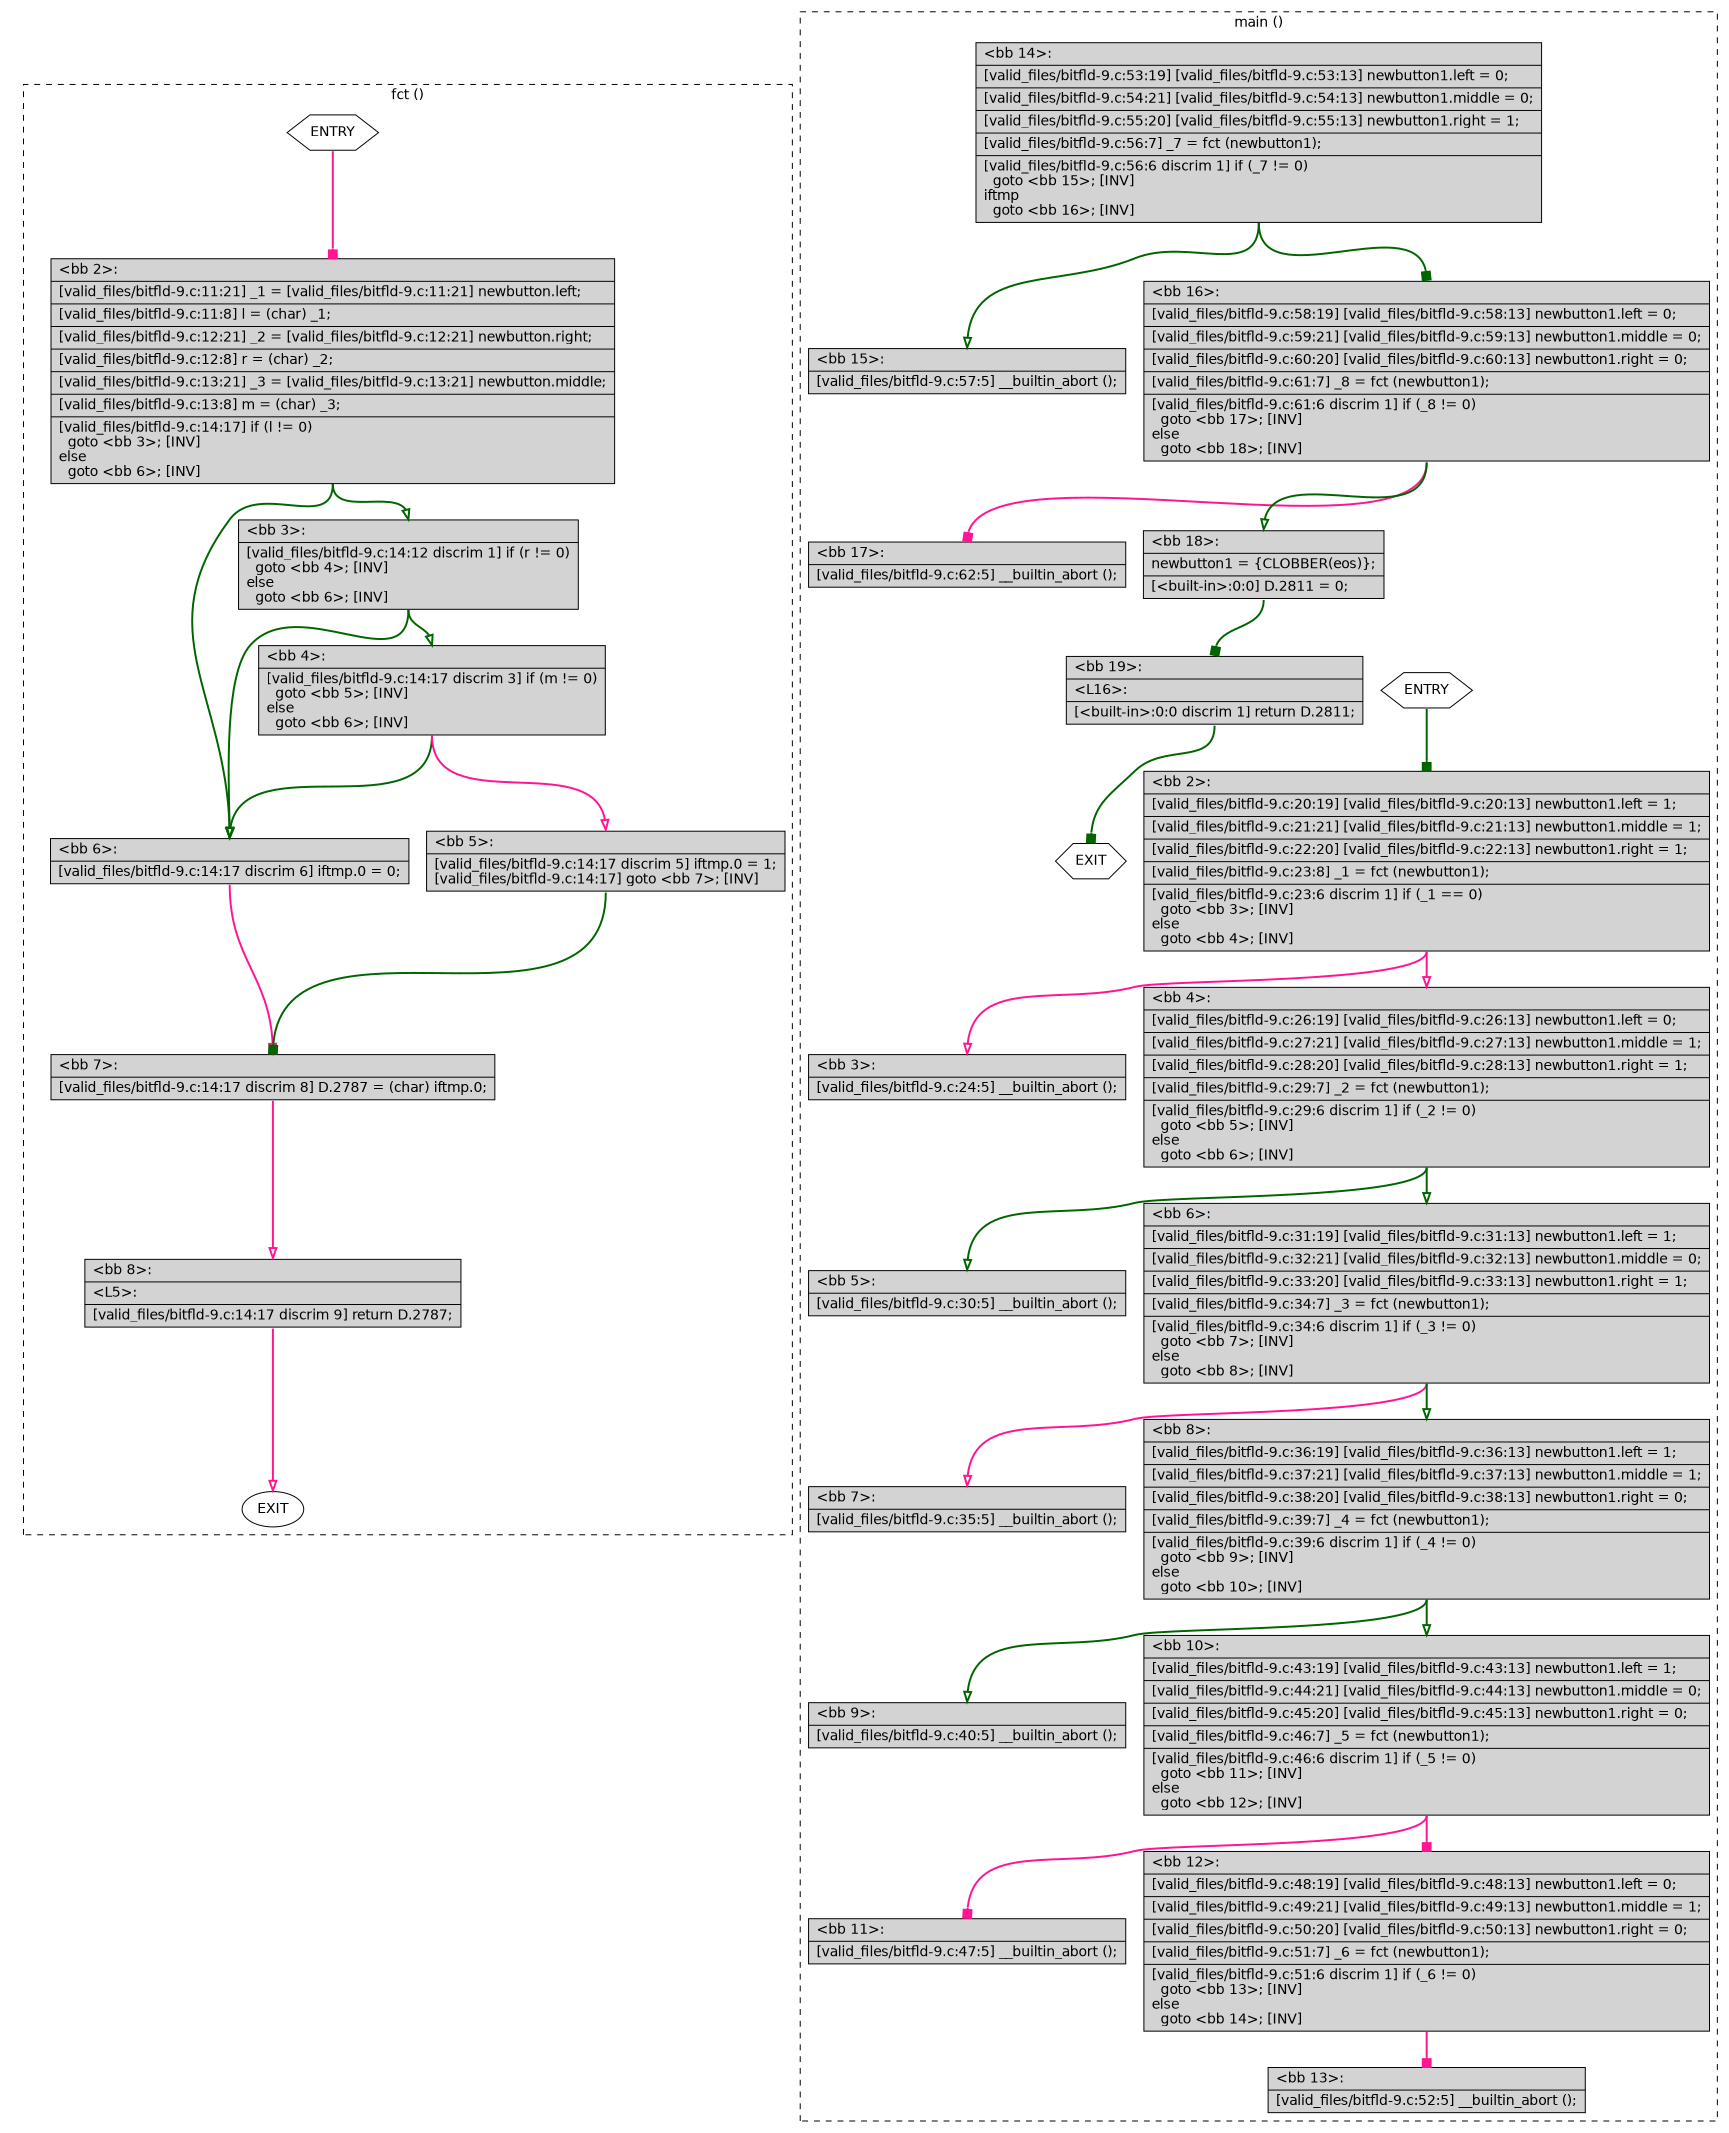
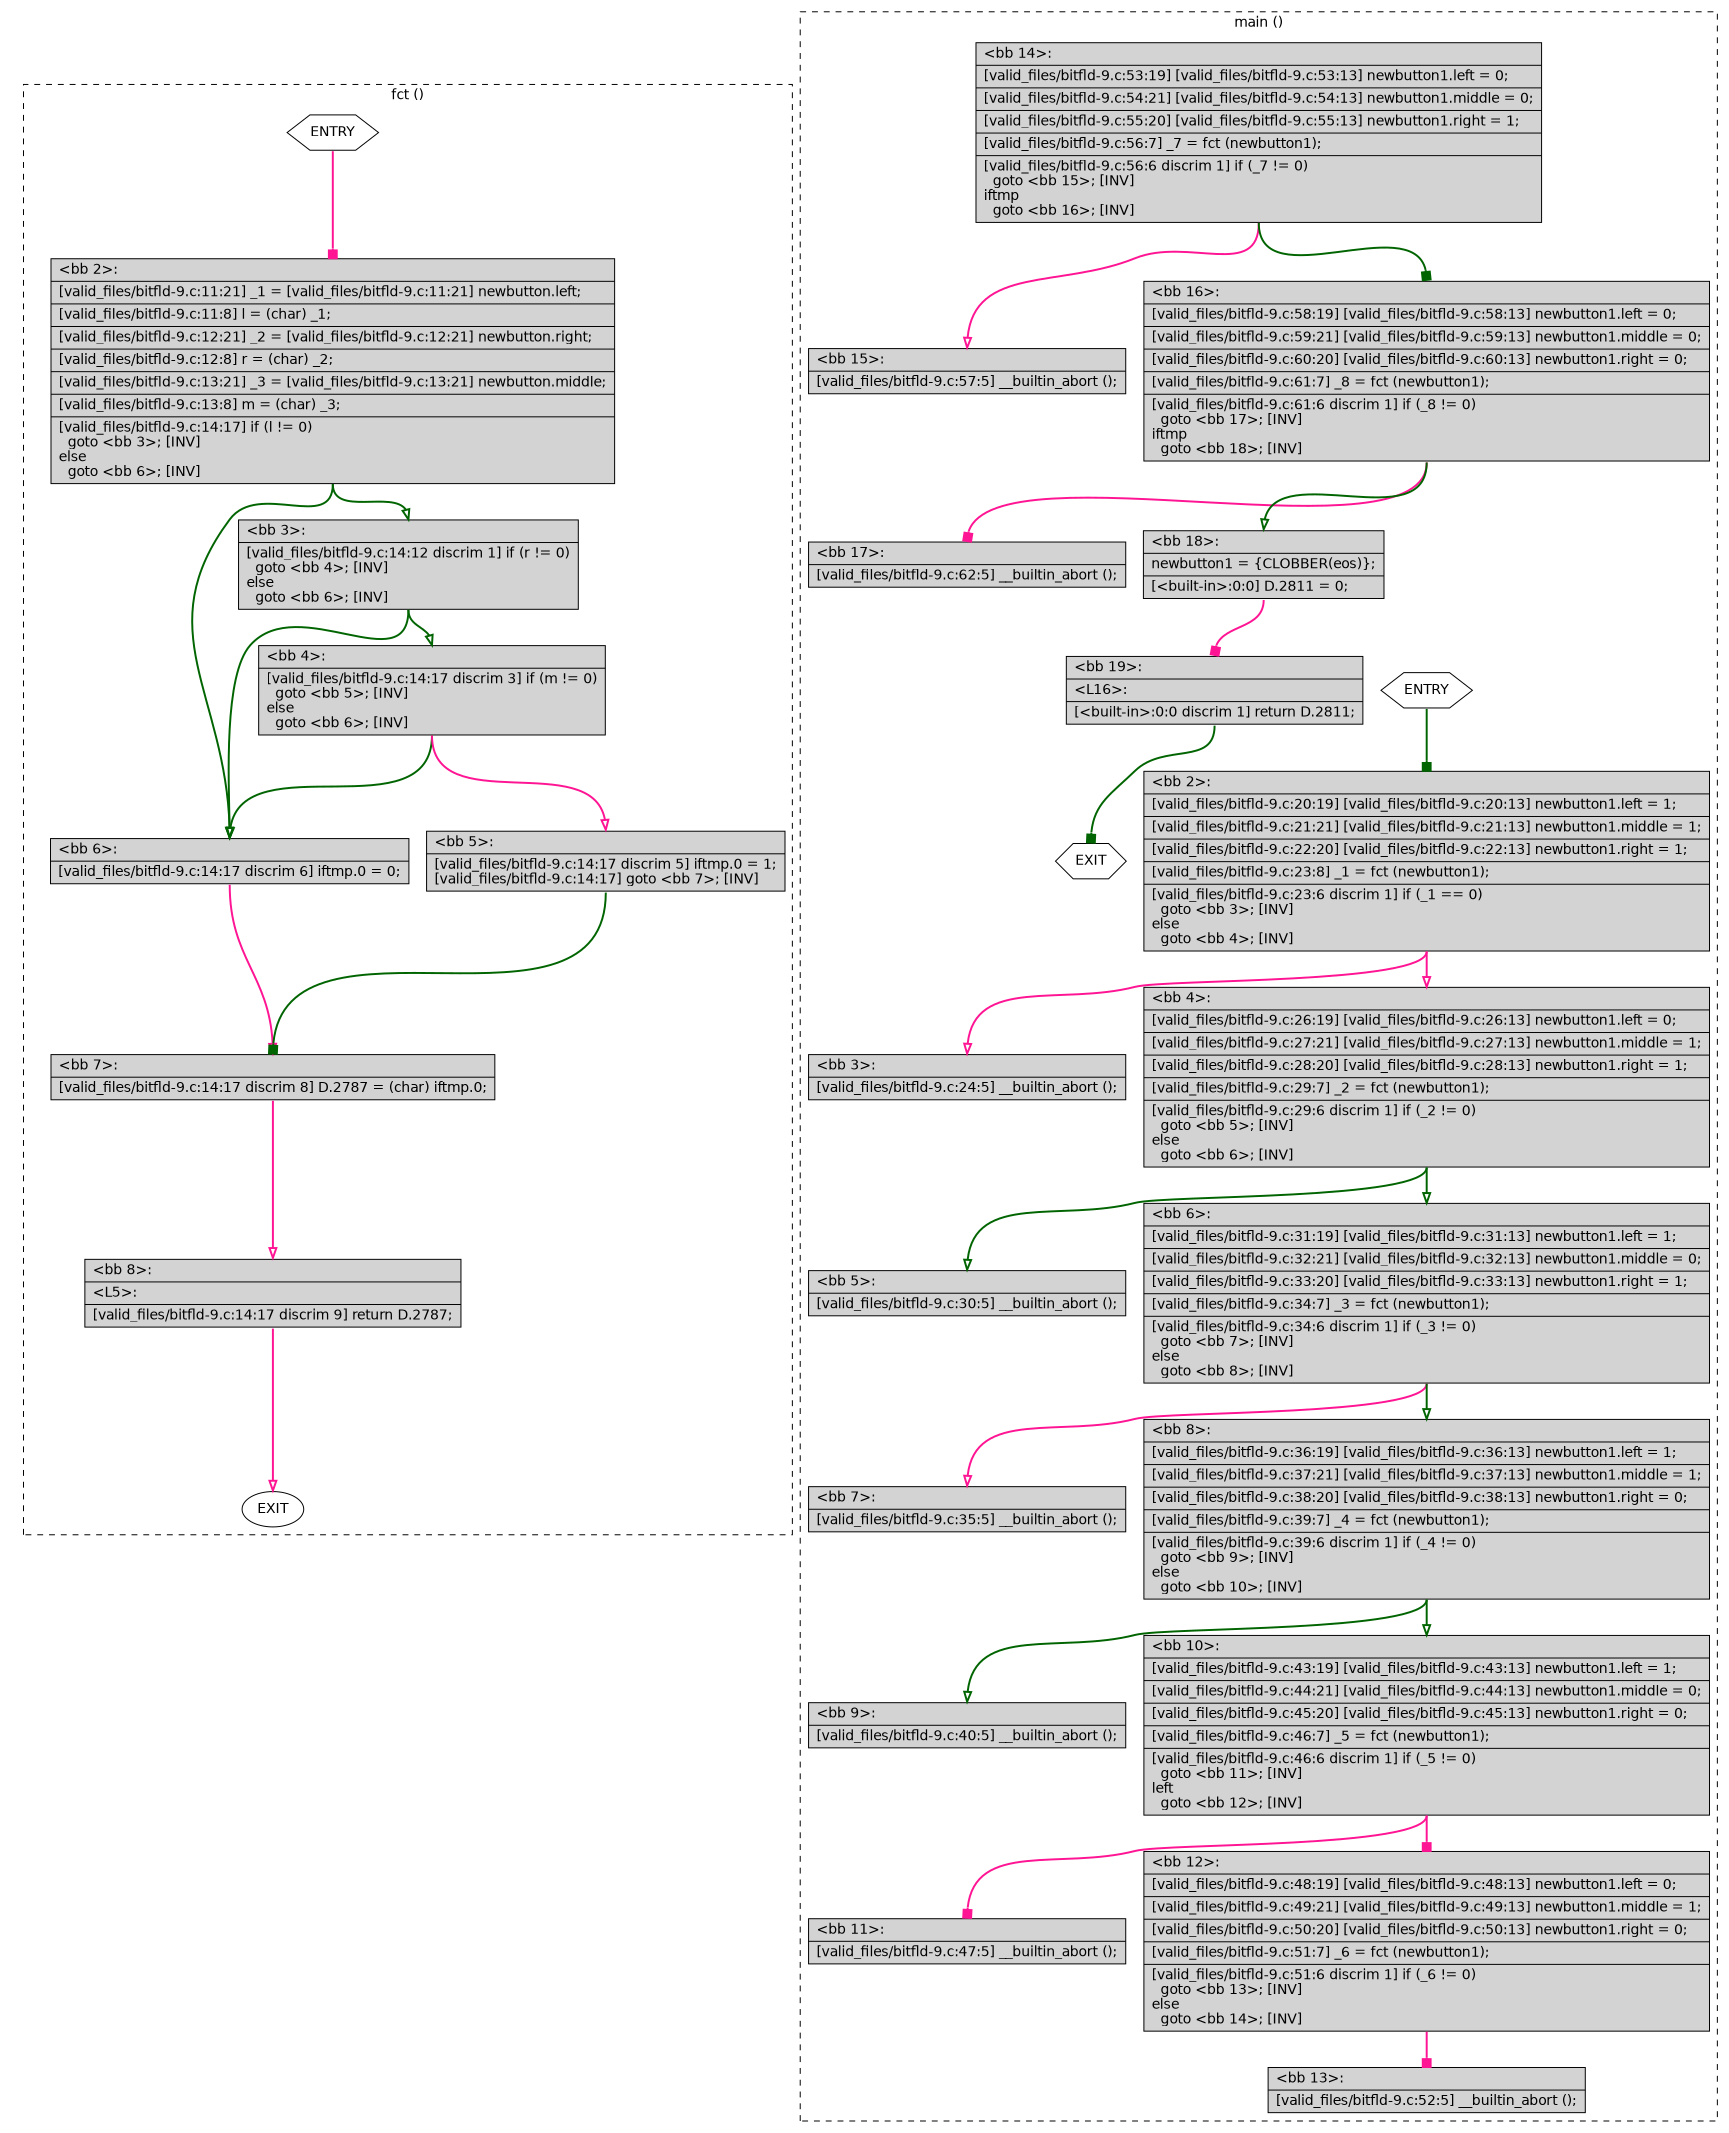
edge "<bb 14>:" -> "<bb 15>:": color darkgreen -> deeppink
node "<bb 16>:": text "else" -> "iftmp"
edge "<bb 18>:" -> "<bb 19>:": color darkgreen -> deeppink
node "<bb 10>:": text "else" -> "left"
